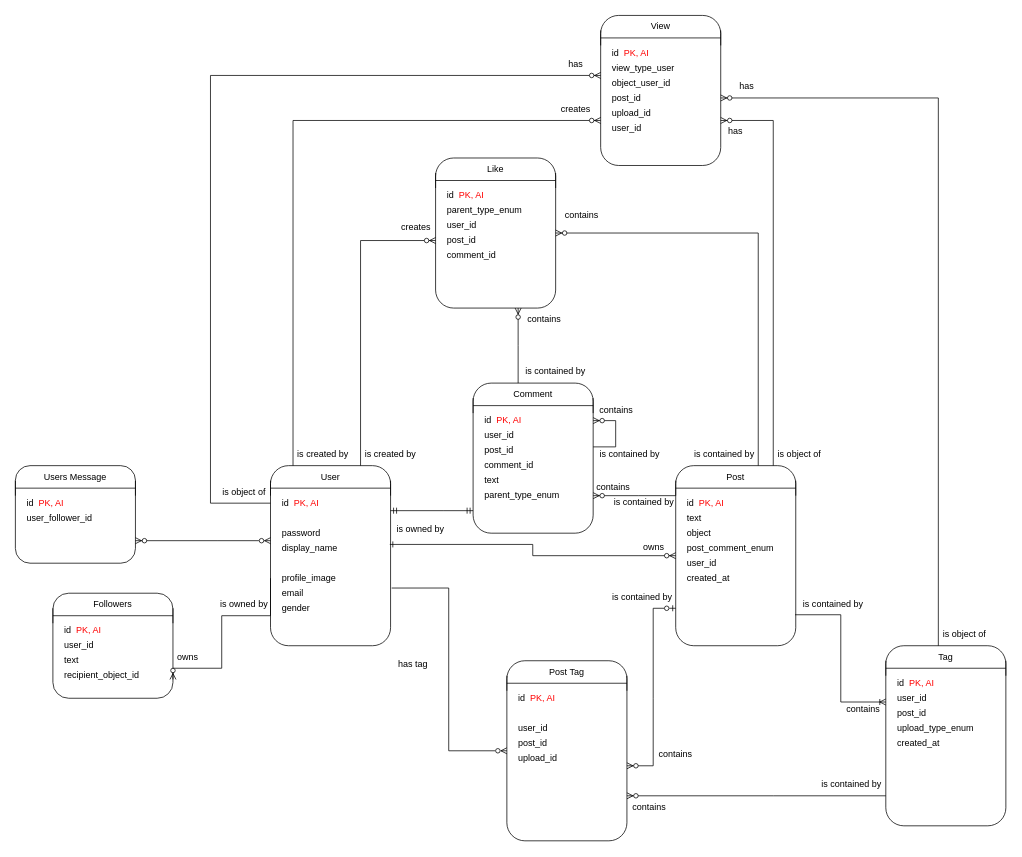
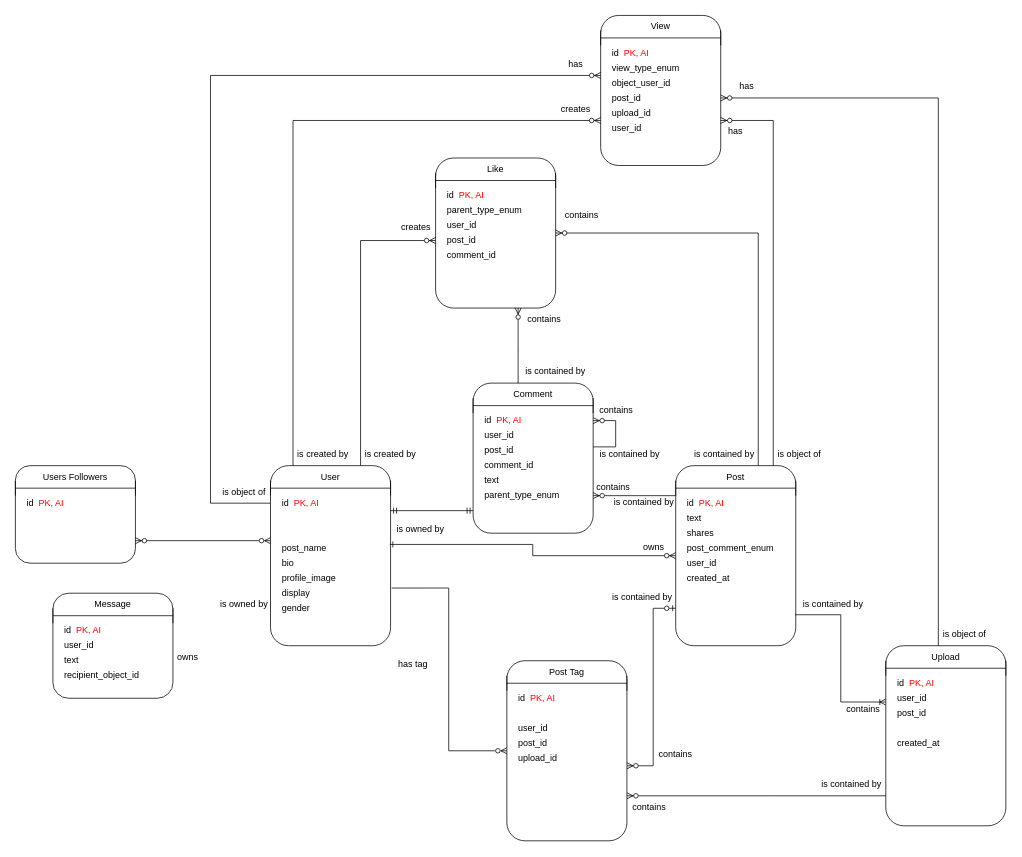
node "view_type_user": label "view_type_user" -> "view_type_enum"
node "Users Message": label "Users Message" -> "Users Followers"
node "user_follower_id": removed
node "password": removed
node "object": label "object" -> "shares"
node "display_name": label "display_name" -> "post_name"
node "bio": added
node "email": label "email" -> "display"
node "Followers": label "Followers" -> "Message"
edge "profile_image" -> "recipient_object_id": removed
node "Tag": label "Tag" -> "Upload"
node "upload_type_enum": removed
